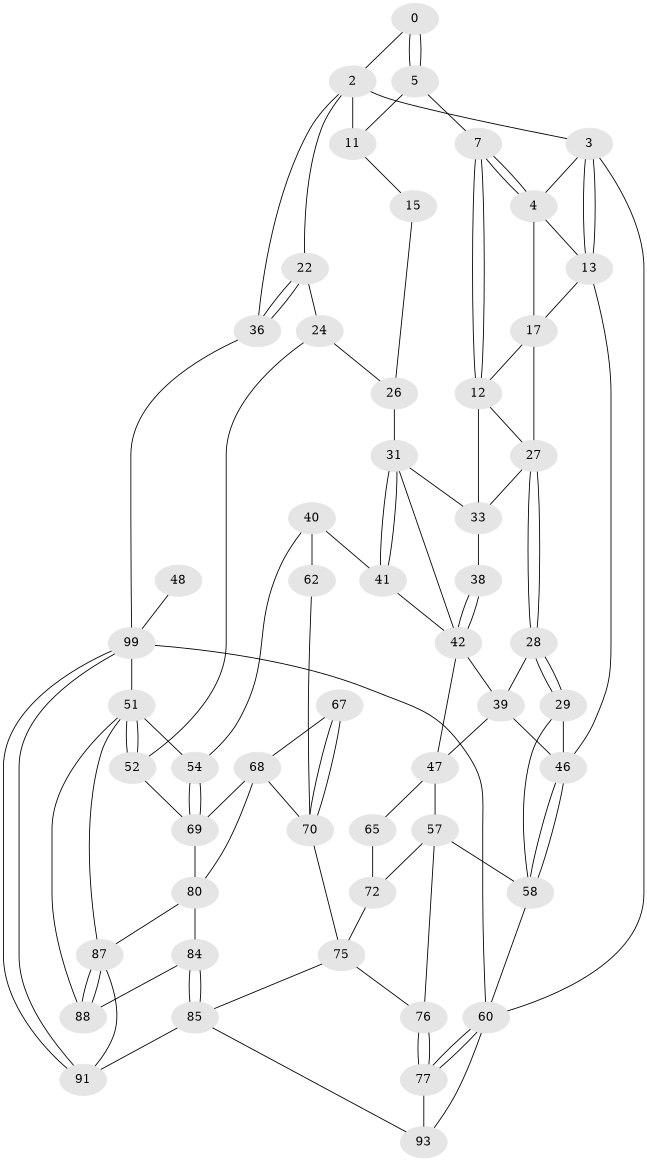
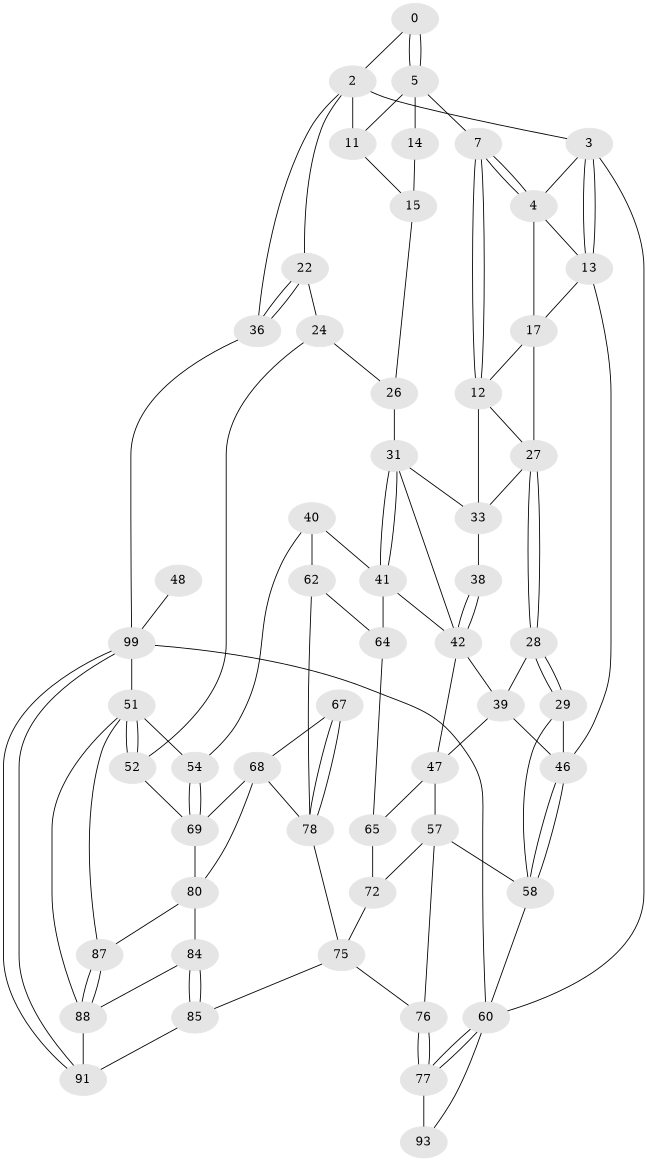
node "14": added
node "64": added
node "70": label "70" -> "78"
edge "87" -- "91": now "88" -- "91"
edge "85" -- "93": removed
